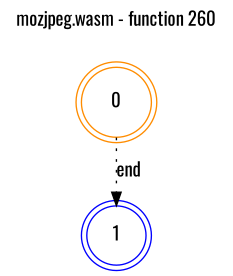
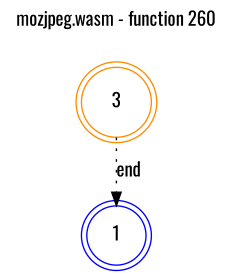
node "0": label "0" -> "3"
